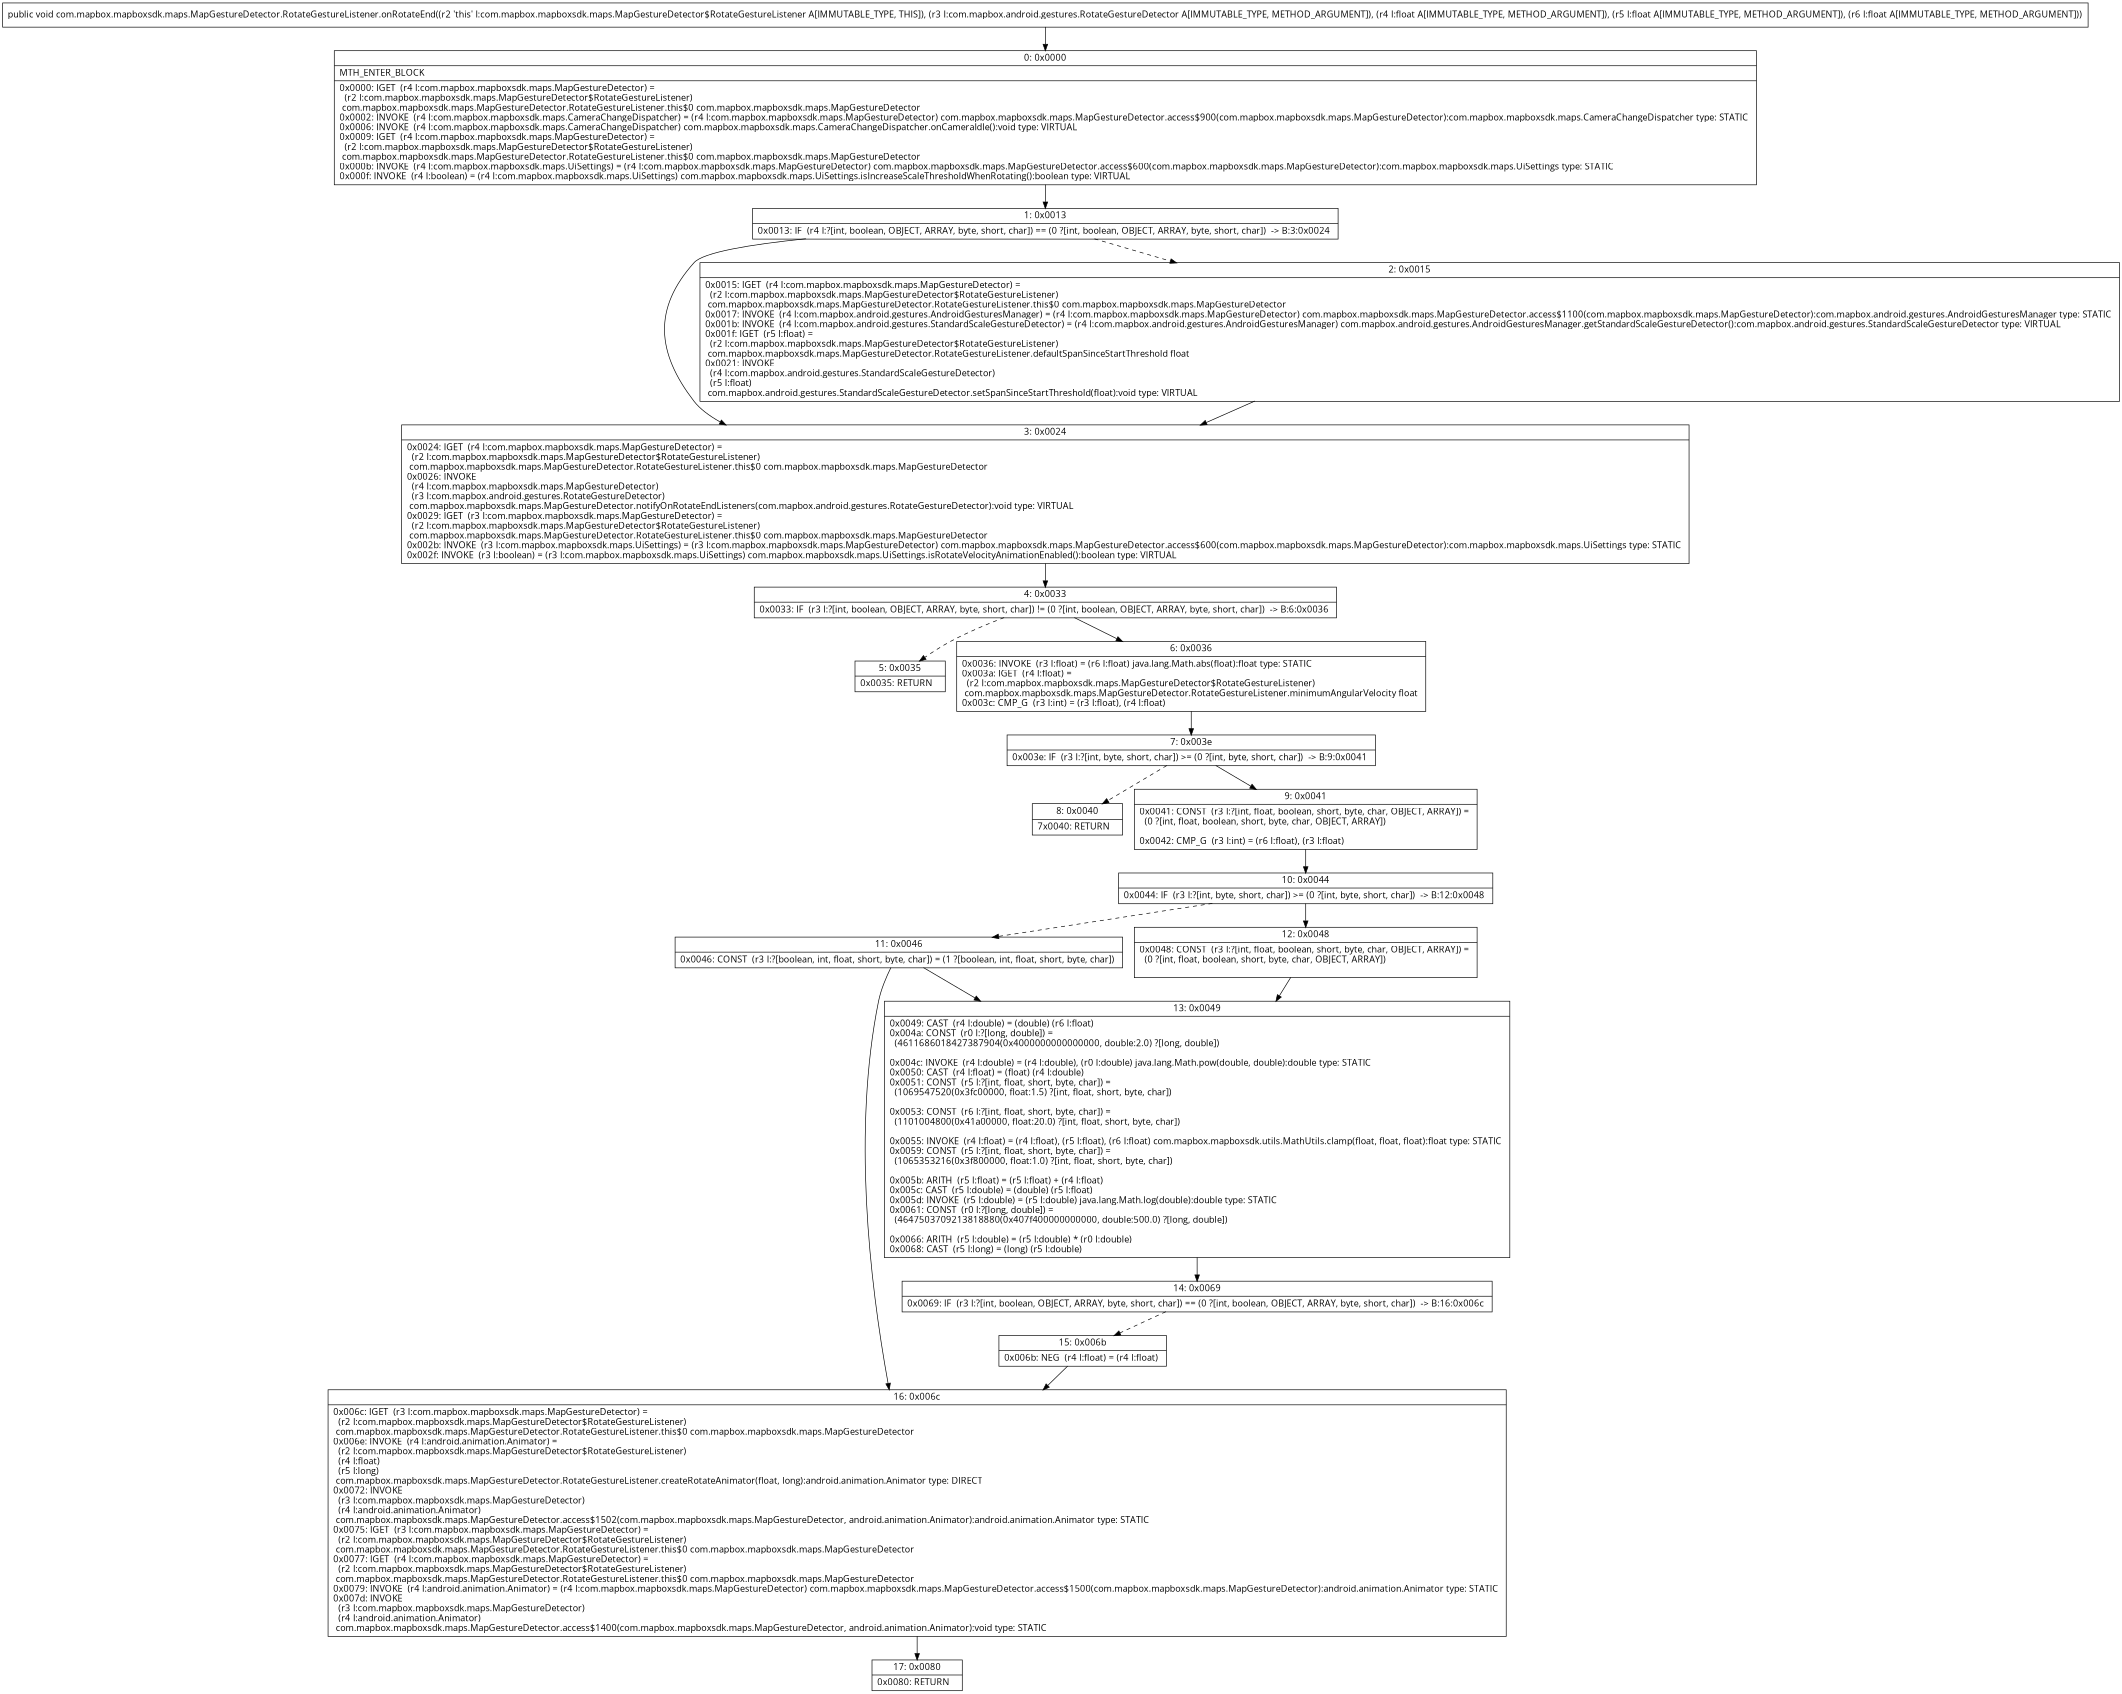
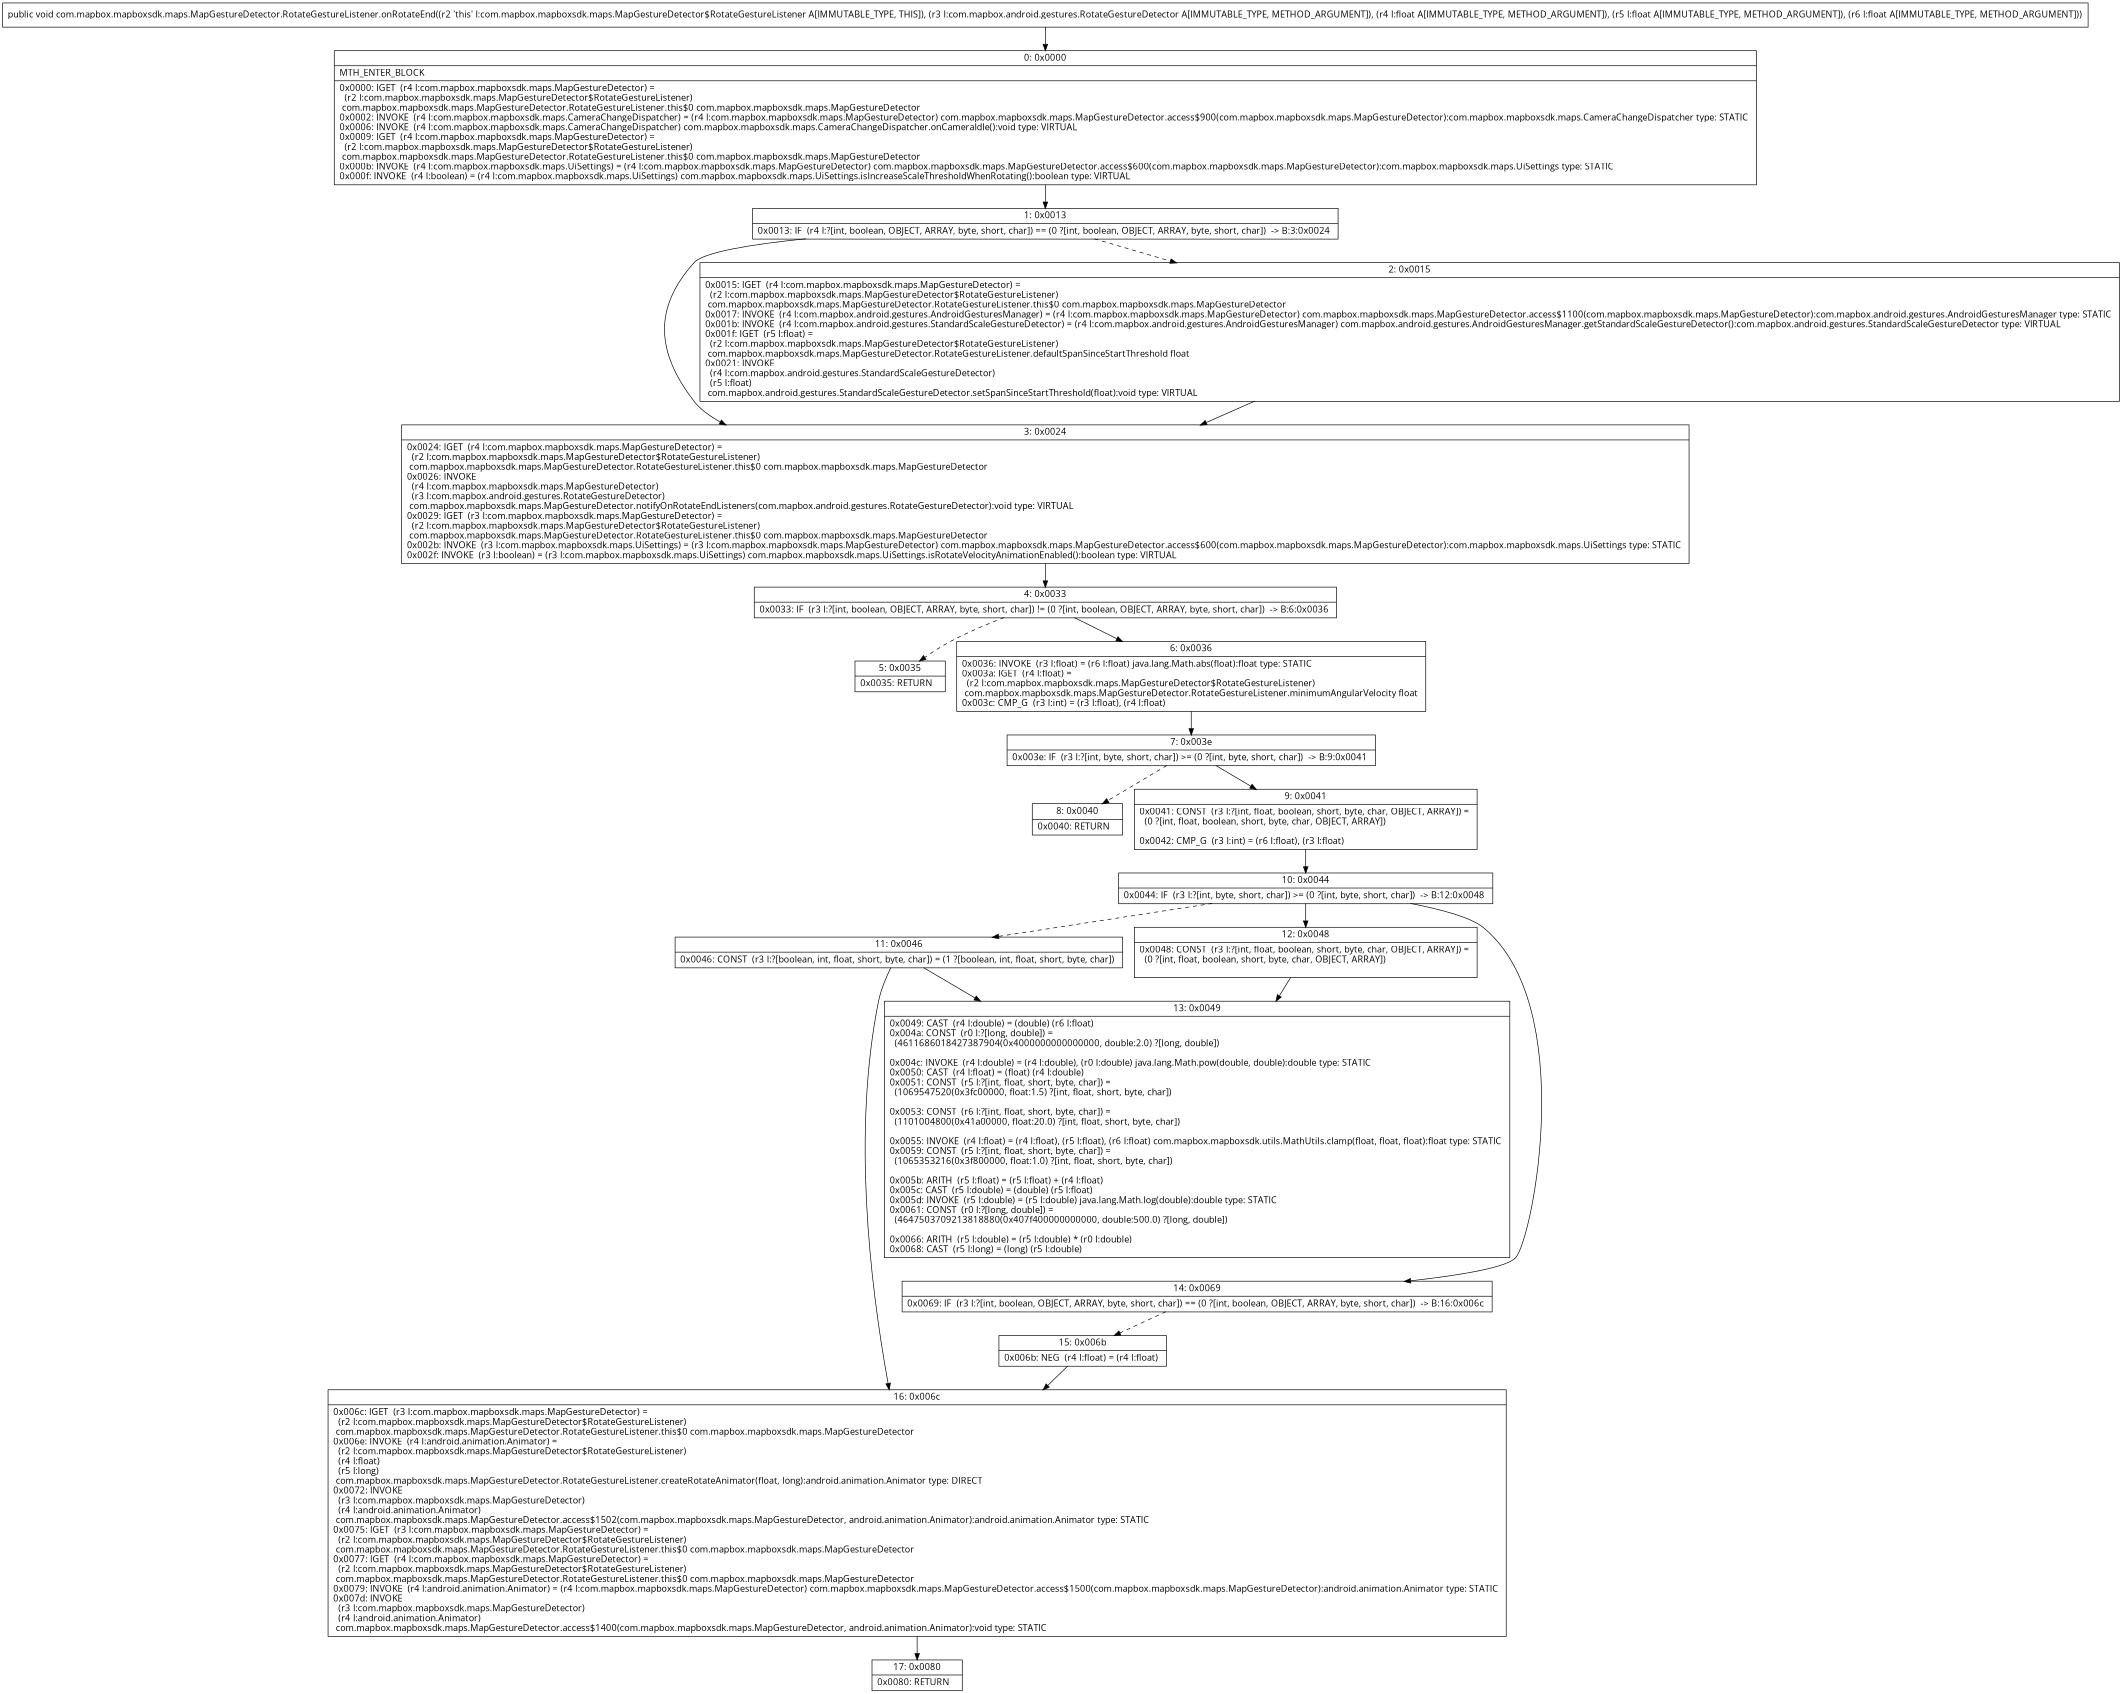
node "8: 0x0040": text "7x0040: RETURN" -> "0x0040: RETURN"
edge "13: 0x0049" -> "14: 0x0069": now "10: 0x0044" -> "14: 0x0069"
